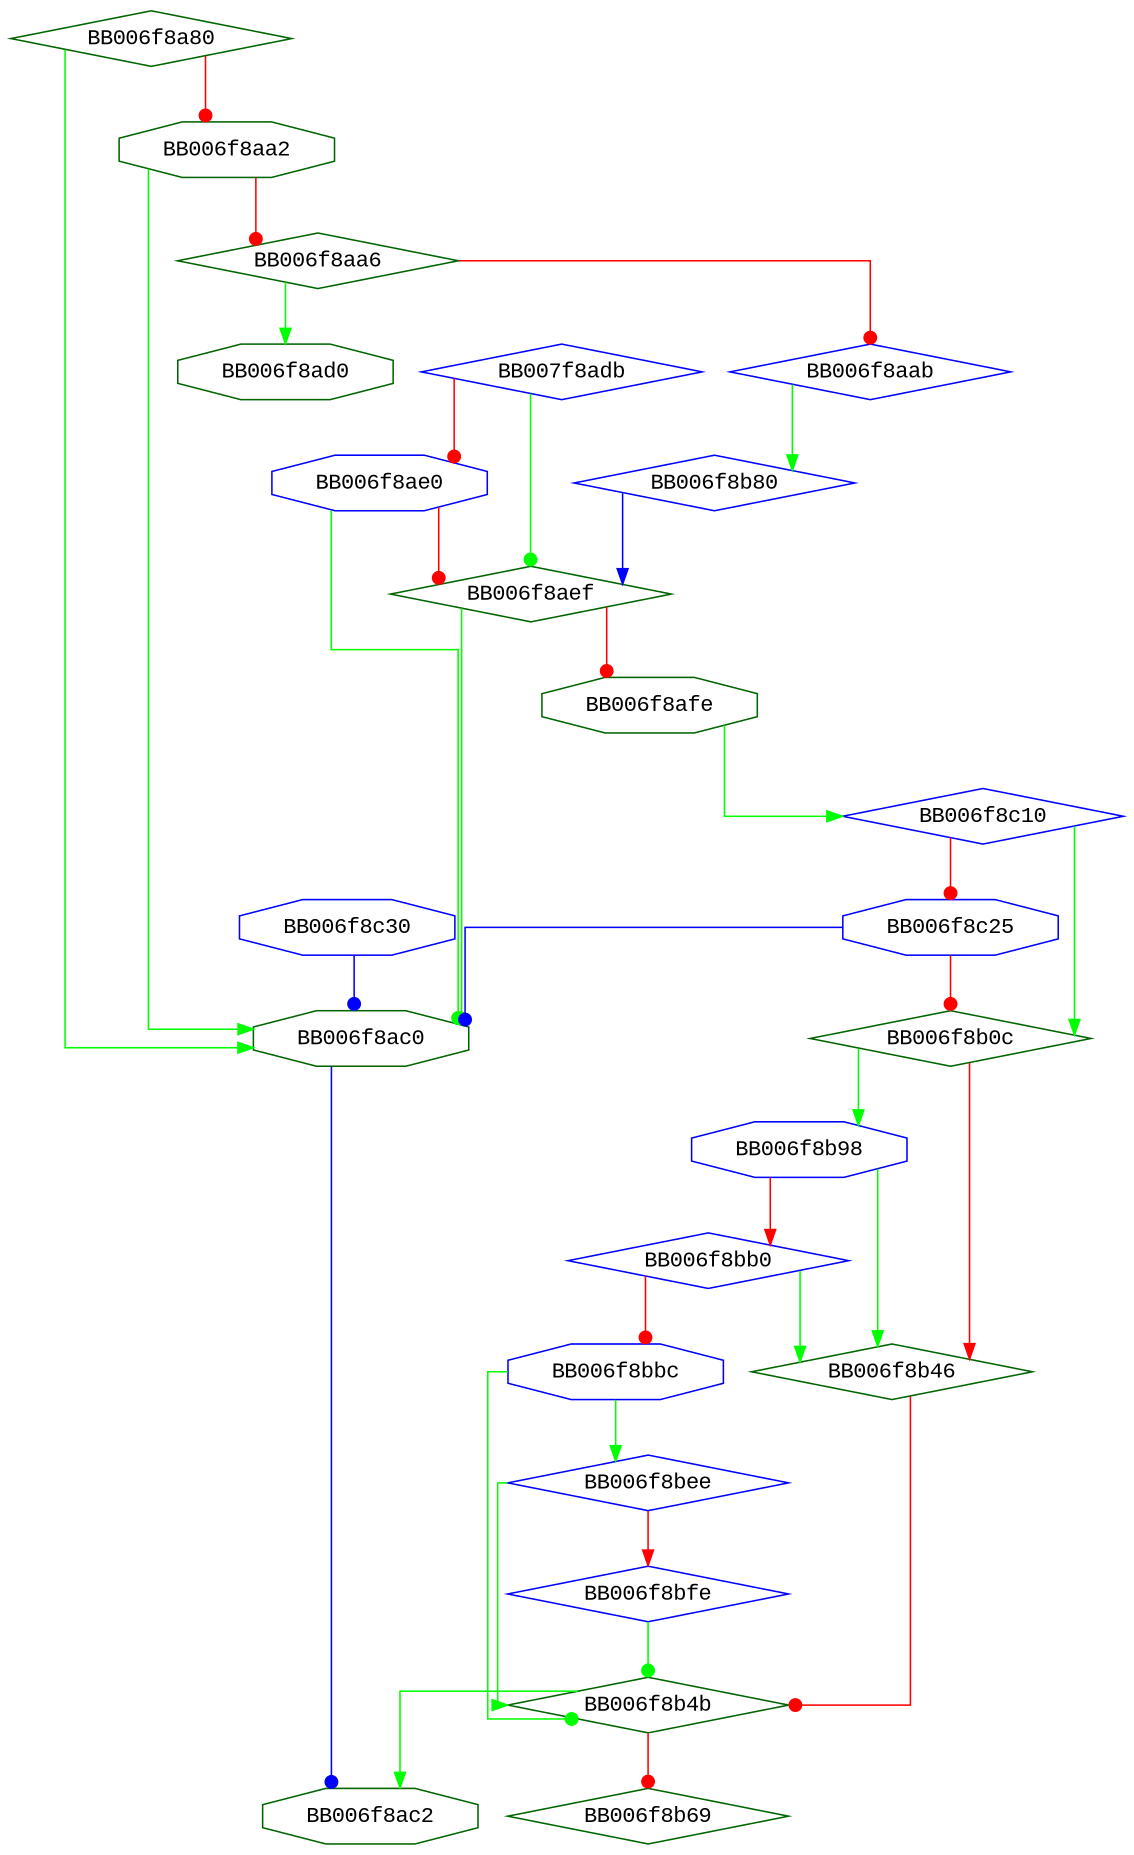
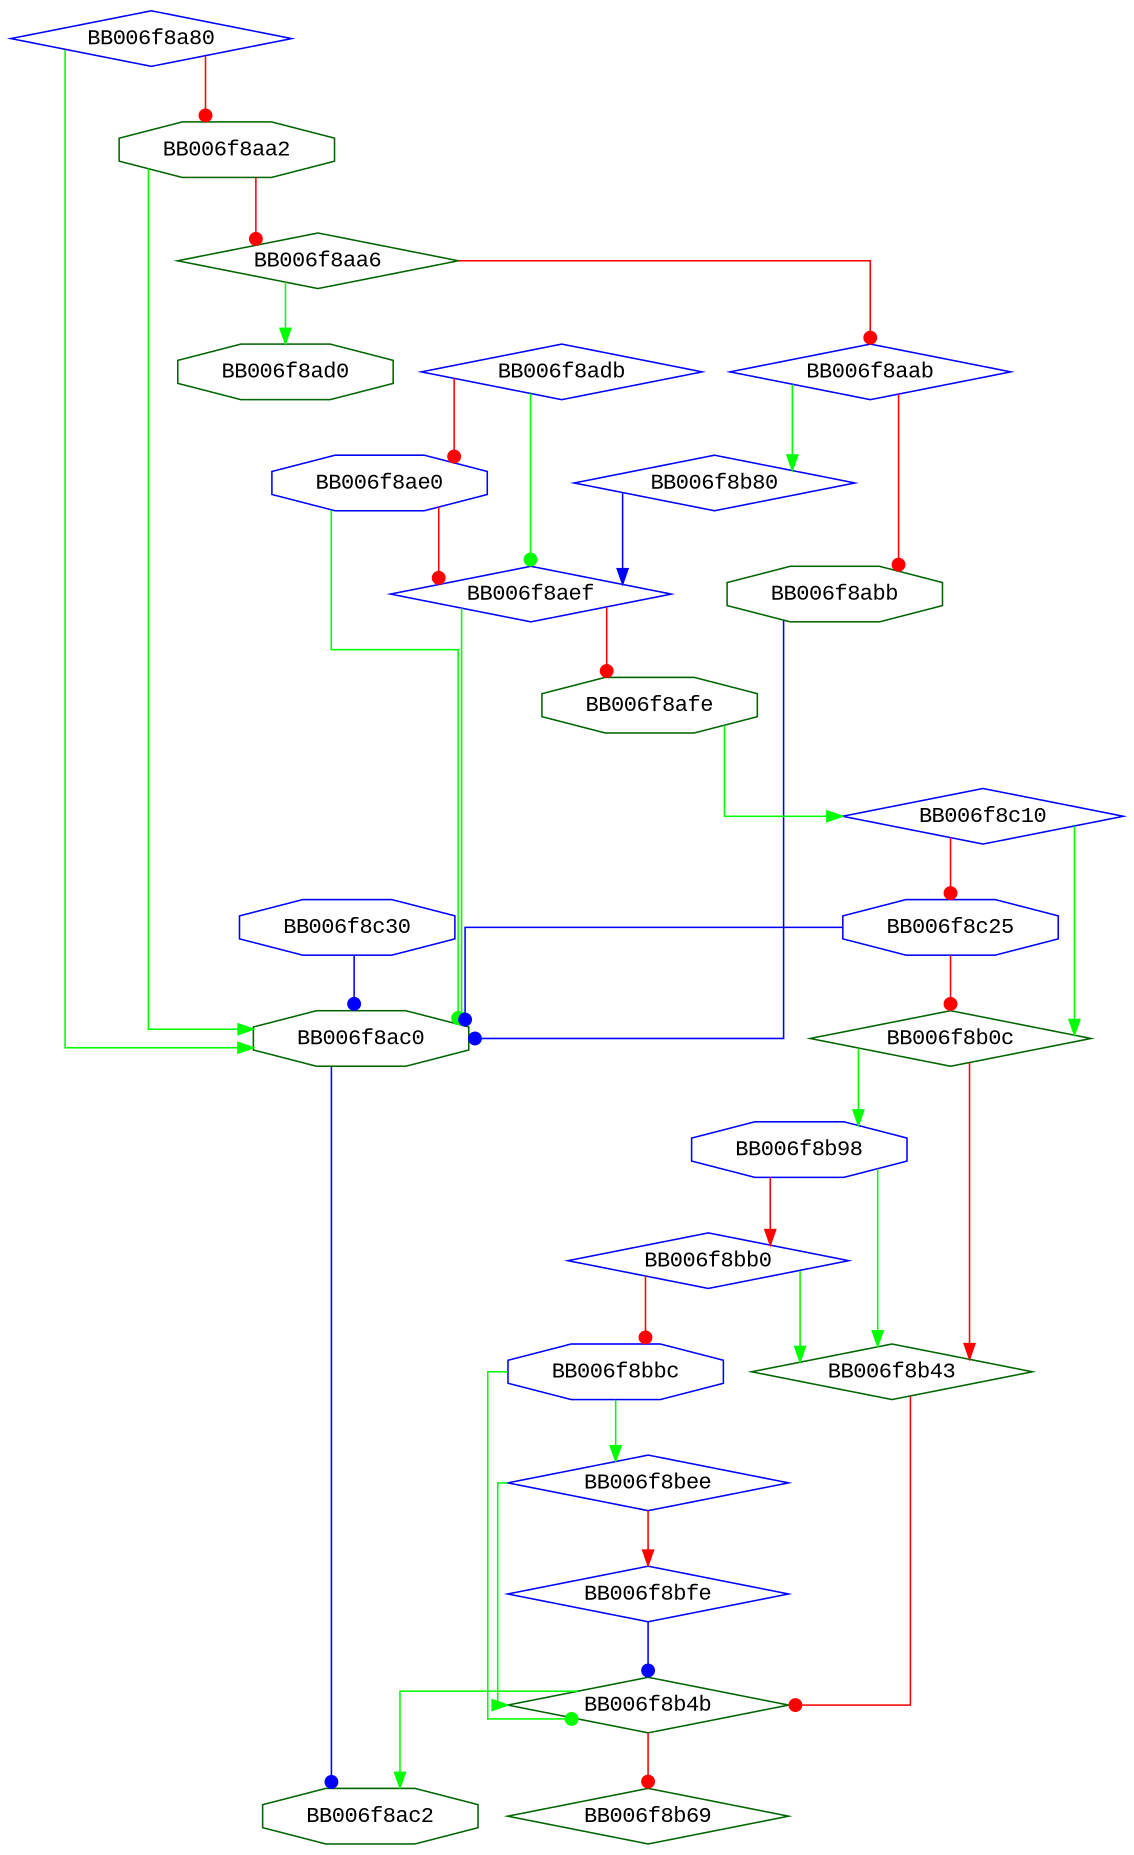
node "BB006f8a80": color darkgreen -> blue
node "BB007f8adb": label "BB007f8adb" -> "BB006f8adb"
node "BB006f8aef": color darkgreen -> blue
node "BB006f8abb": added
node "BB006f8b46": label "BB006f8b46" -> "BB006f8b43"
edge "BB006f8bfe" -> "BB006f8b4b": color green -> blue
